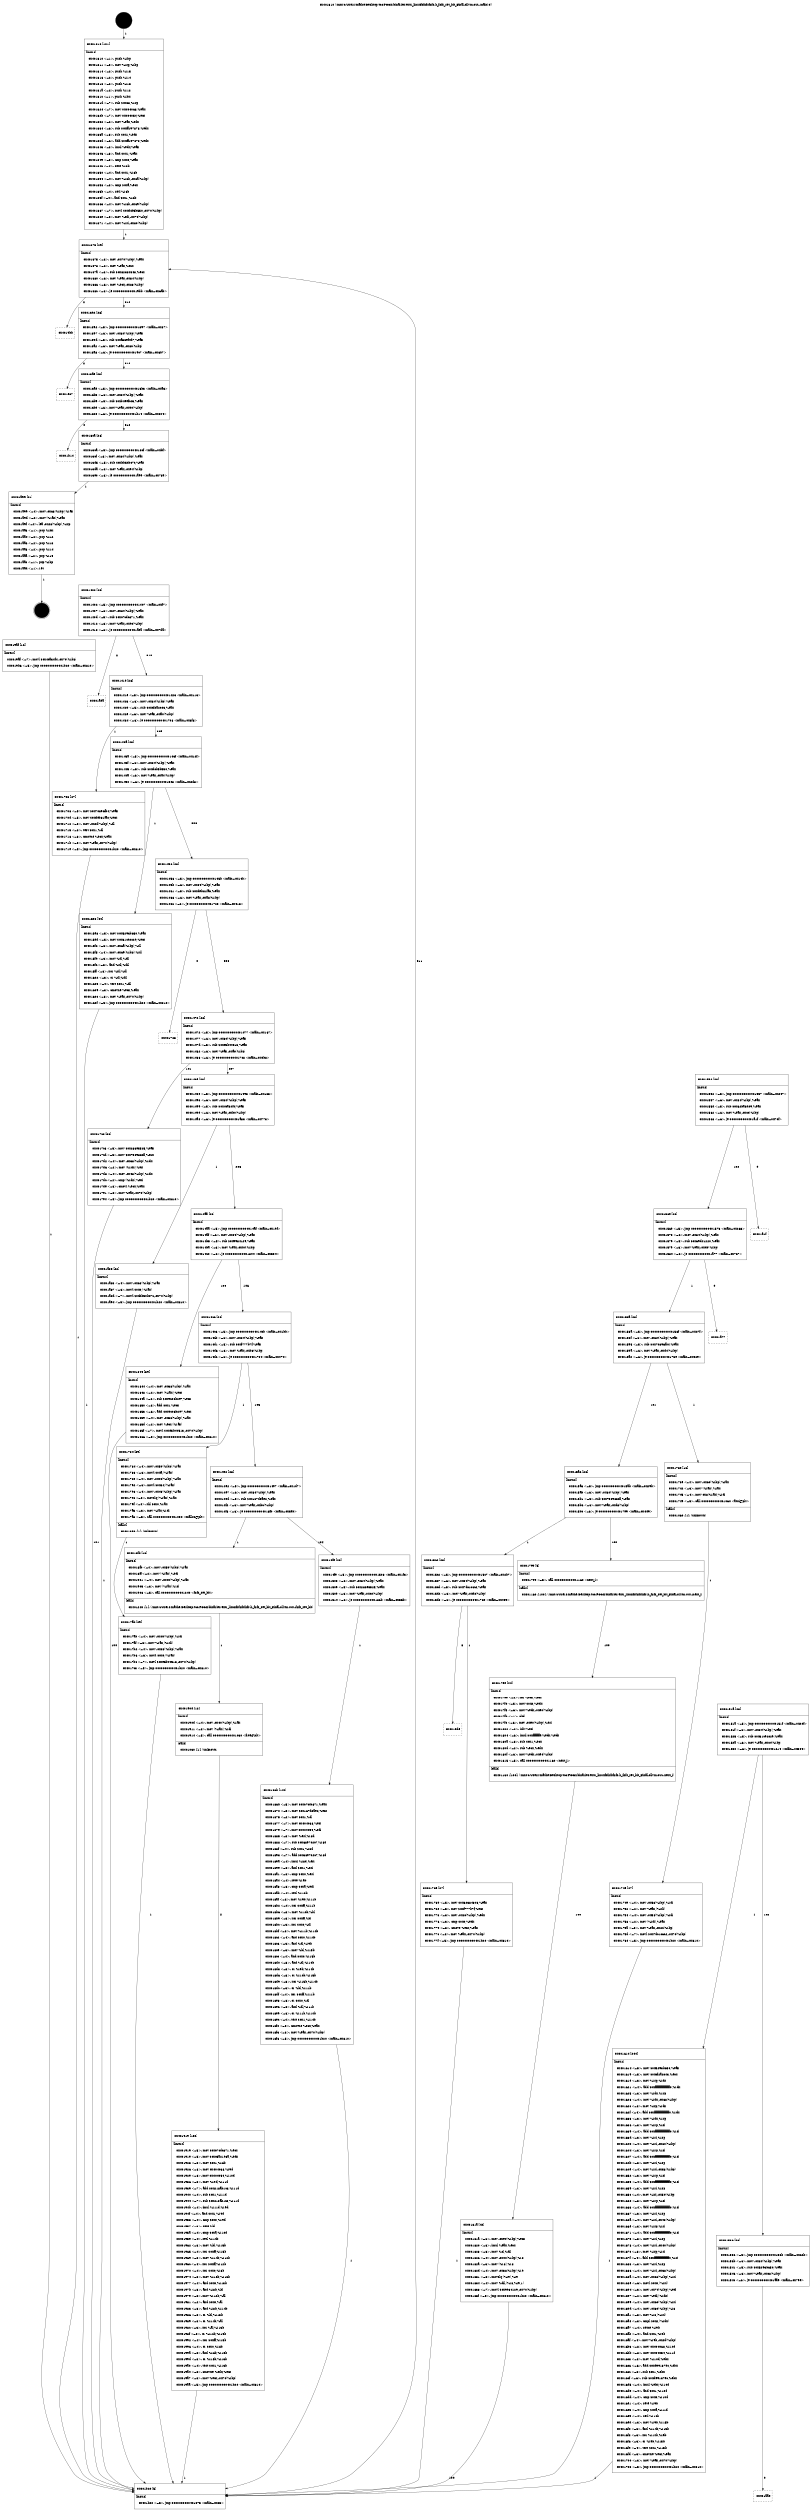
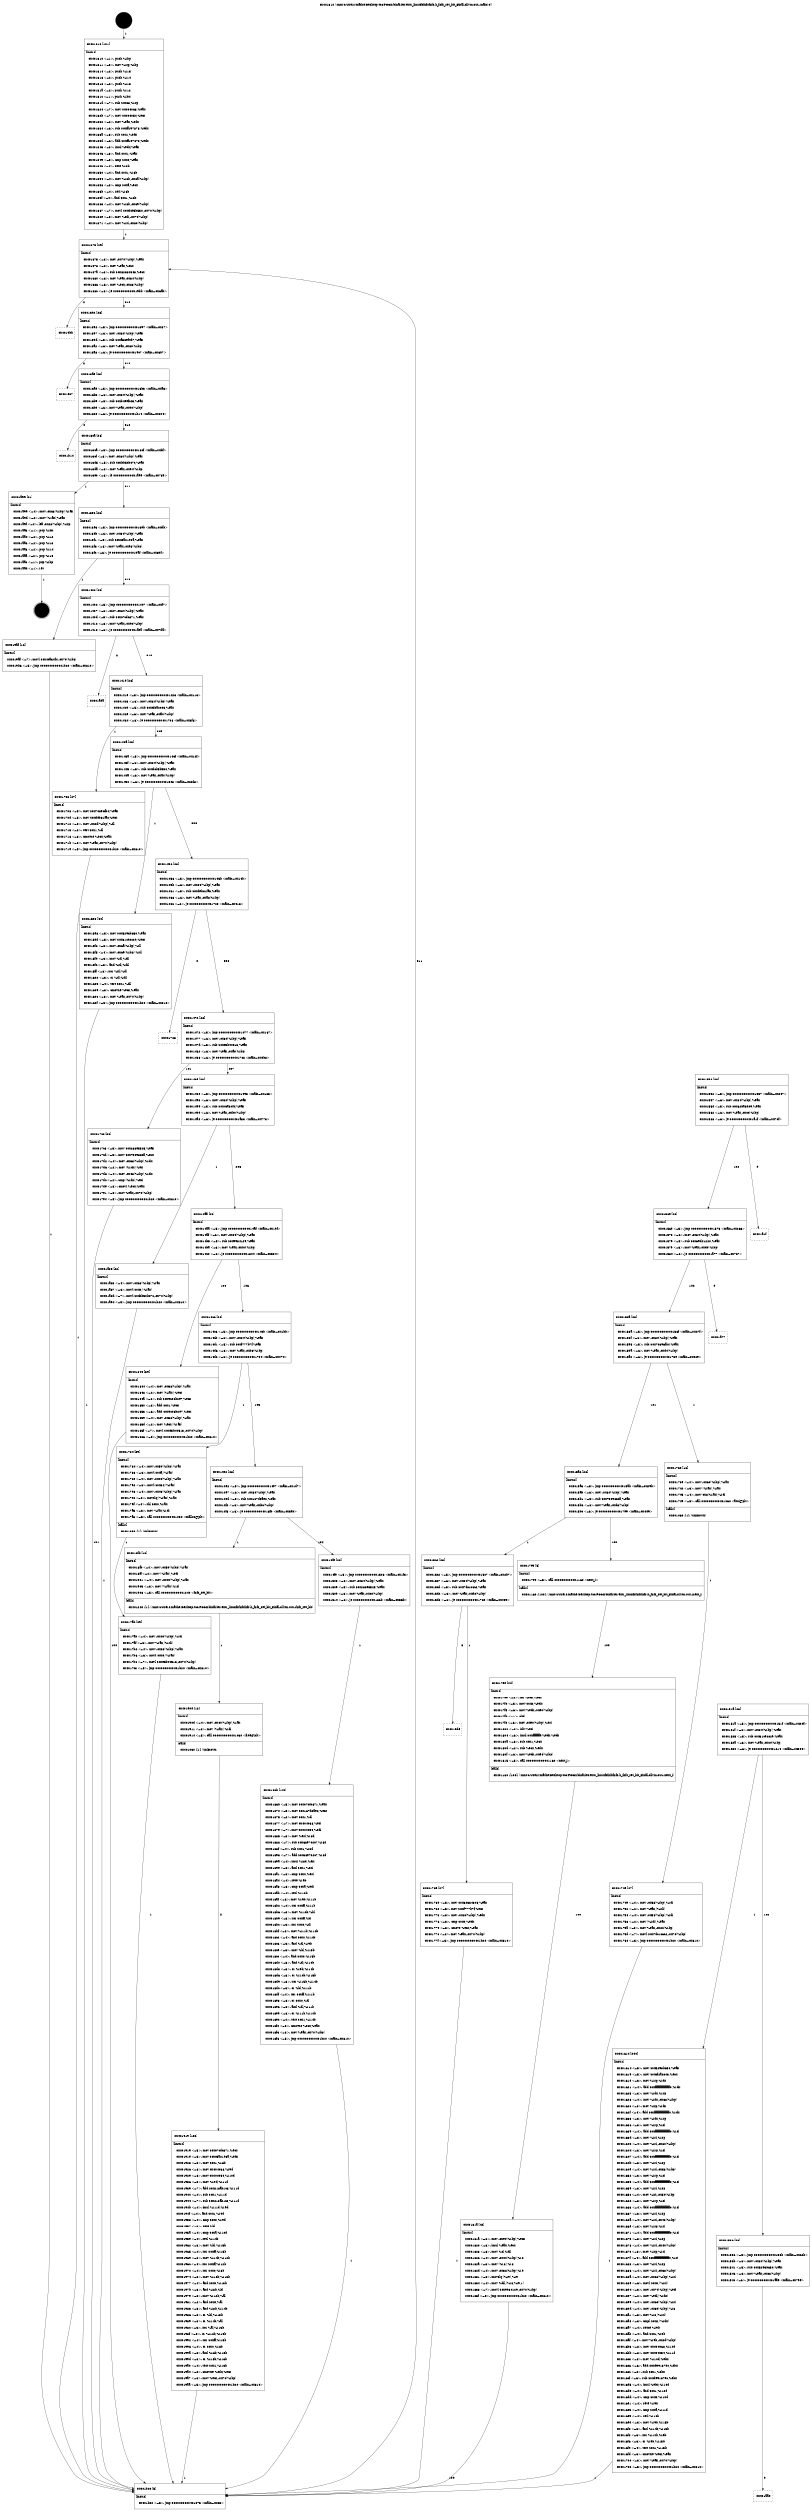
node "0x4013e6 [28]": added
edge "0x40156e [28]" -> "0x40158a [28]": label " 1" -> " 102"
